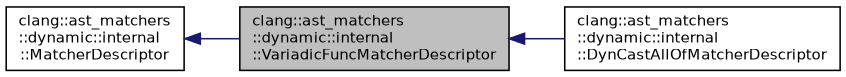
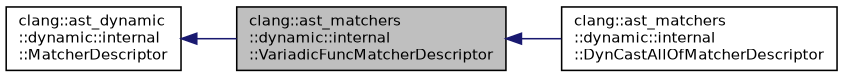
node "clang::ast_matchers ::dynamic::internal ::MatcherDescriptor": label "clang::ast_matchers ::dynamic::internal ::MatcherDescriptor" -> "clang::ast_dynamic ::dynamic::internal ::MatcherDescriptor"
